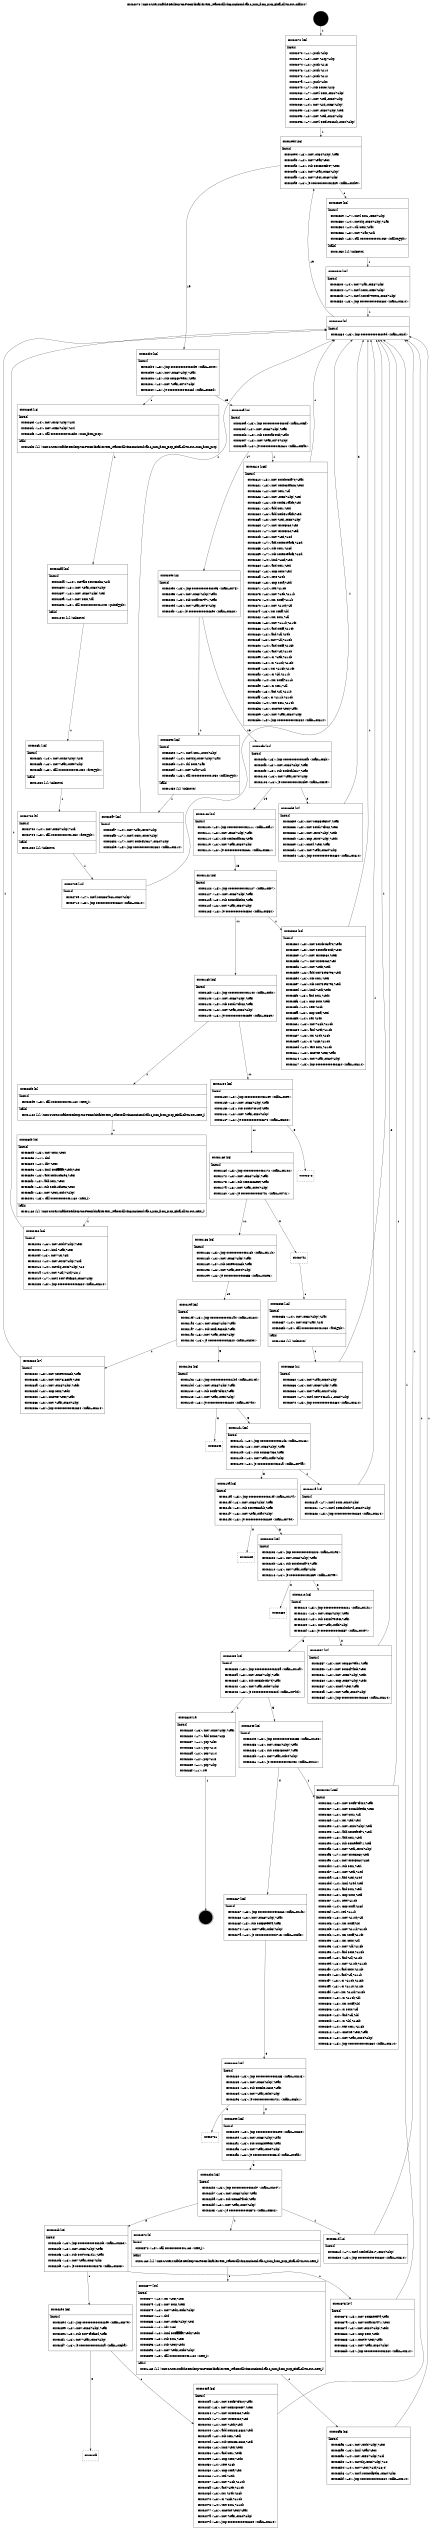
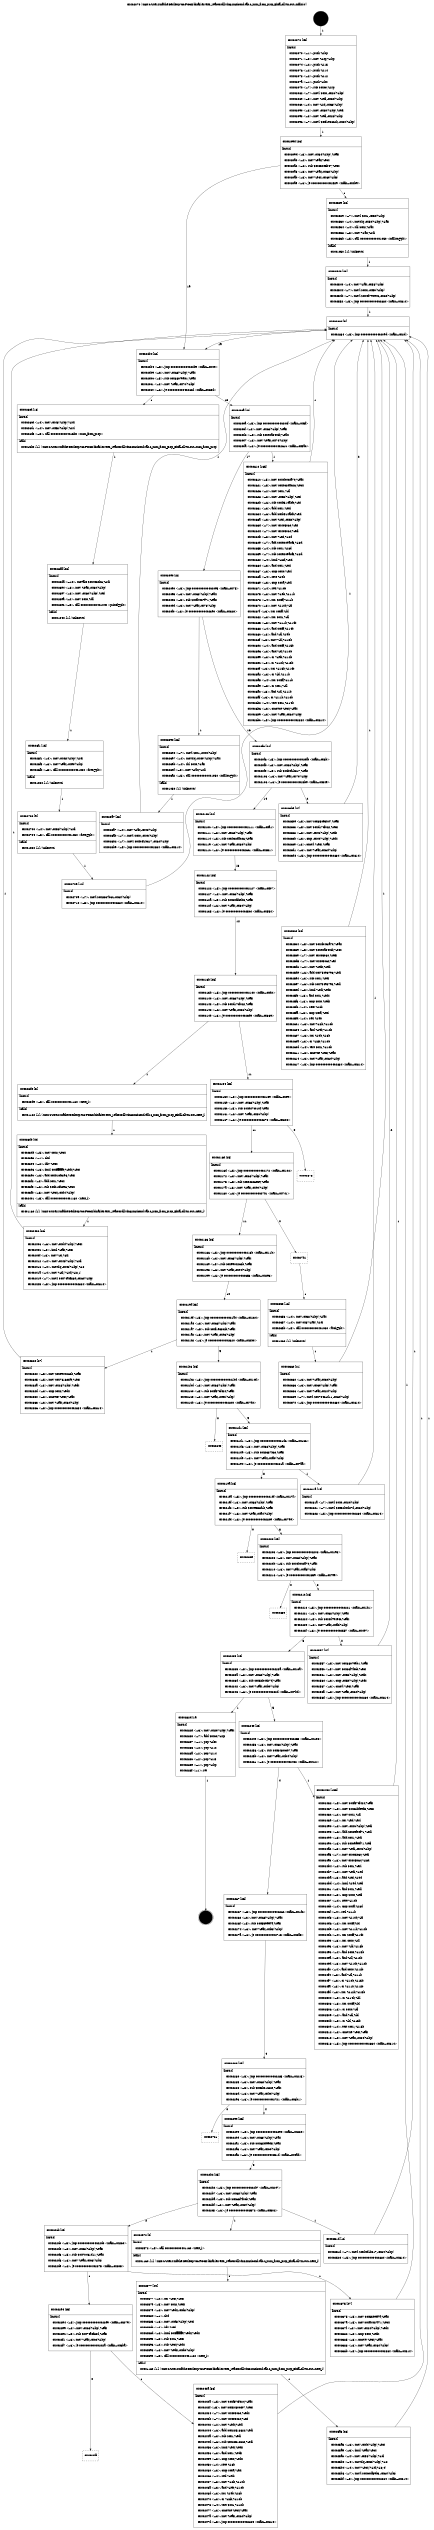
edge "0x402884 [5]" -> "0x40209d [23]": now "0x402884 [5]" -> "0x4020b4 [22]"
edge "0x402122 [25]" -> "0x40213b [25]": label " 11" -> " 12"
edge "0x402122 [25]" -> "0x4025c4 [88]": removed, label "1"
